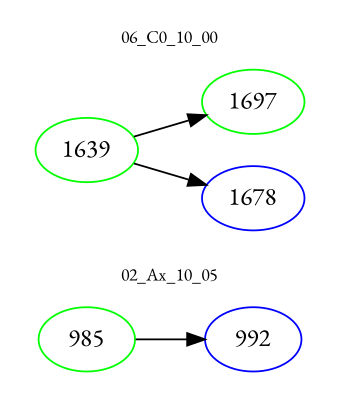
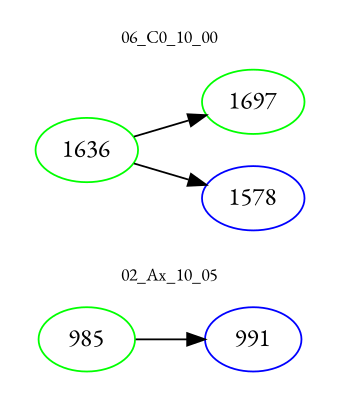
node "1639": label "1639" -> "1636"
node "1678": label "1678" -> "1578"
node "992": label "992" -> "991"
